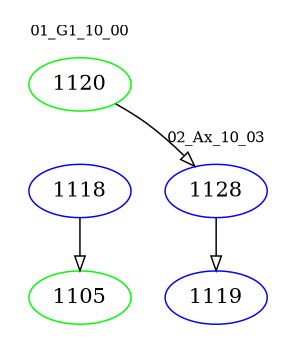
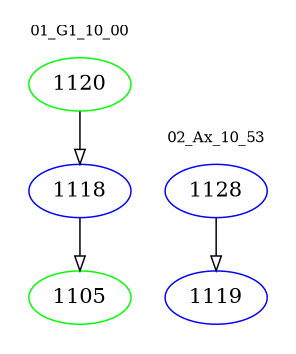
edge "1120" -> "1128": now "1120" -> "1118"
cluster "02_Ax_10_03": label "02_Ax_10_03" -> "02_Ax_10_53"
